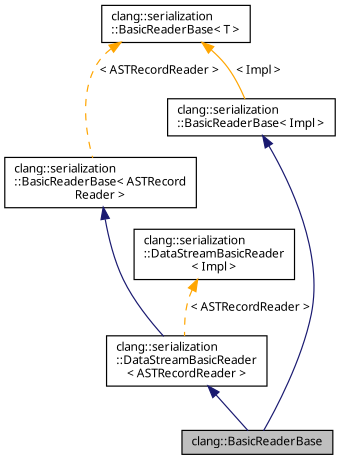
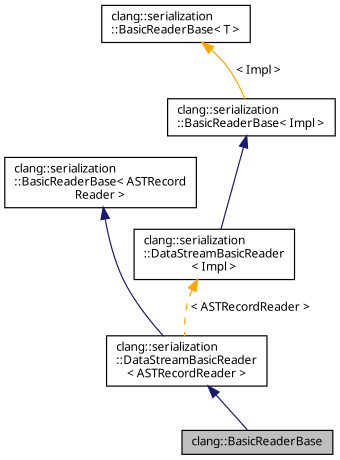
edge "clang::serialization ::BasicReaderBase< ASTRecord Reader >" -> "clang::serialization ::BasicReaderBase< T >": removed, label "< ASTRecordReader >"
edge "clang::BasicReaderBase" -> "clang::serialization ::BasicReaderBase< Impl >": now "clang::serialization ::DataStreamBasicReader < Impl >" -> "clang::serialization ::BasicReaderBase< Impl >"
